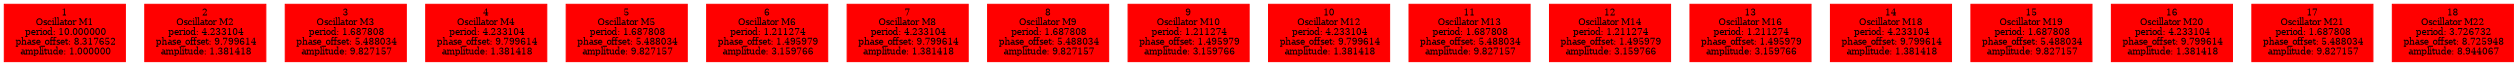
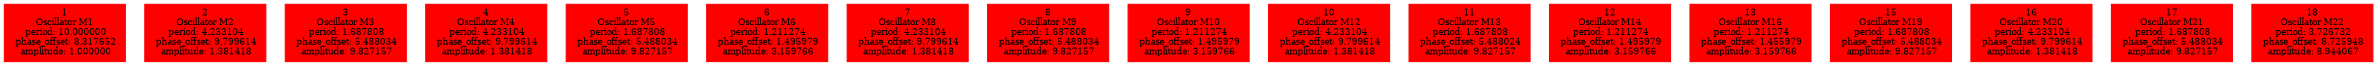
node "14": removed
node "11": text "phase_offset: 5.488034" -> "phase_offset: 5.488024"
node "13": text "phase_offset: 1.495979" -> "phase_offset: 1.455979"
